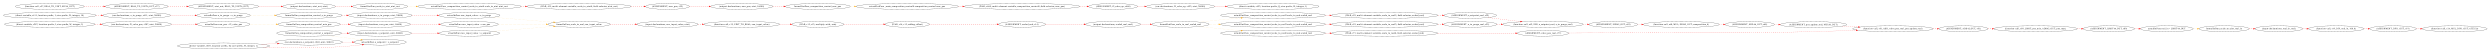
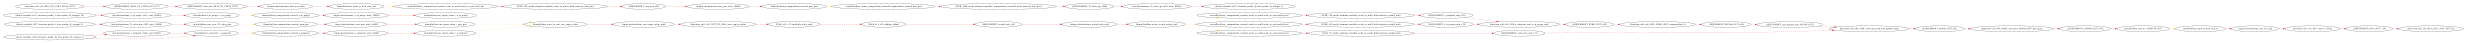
edge "formalInPara_composition_control_a_setpoint" -> "actualInPara a_setpoint = a_setpoint": reversed
